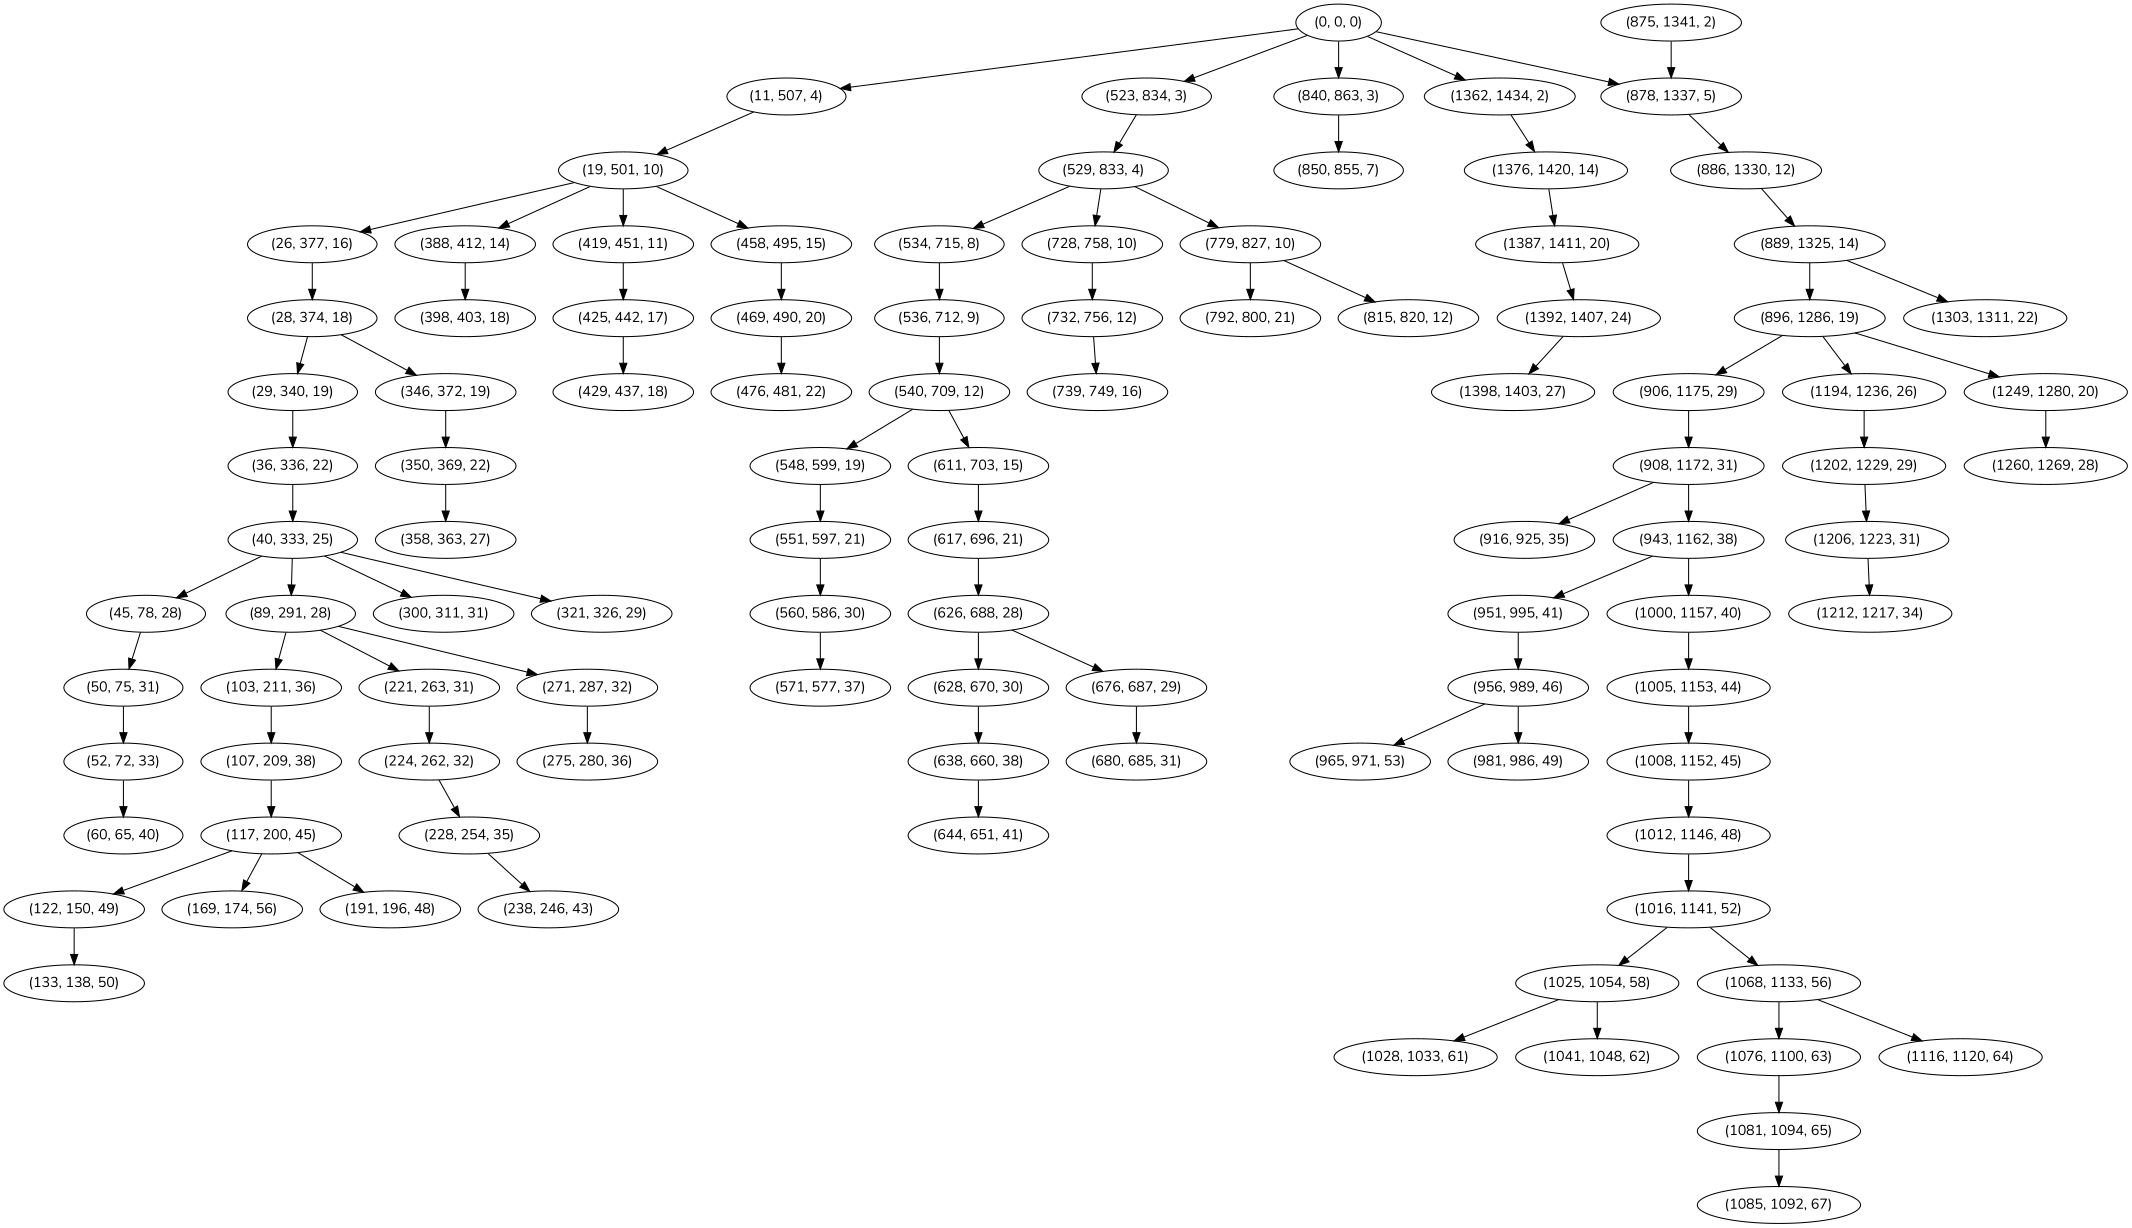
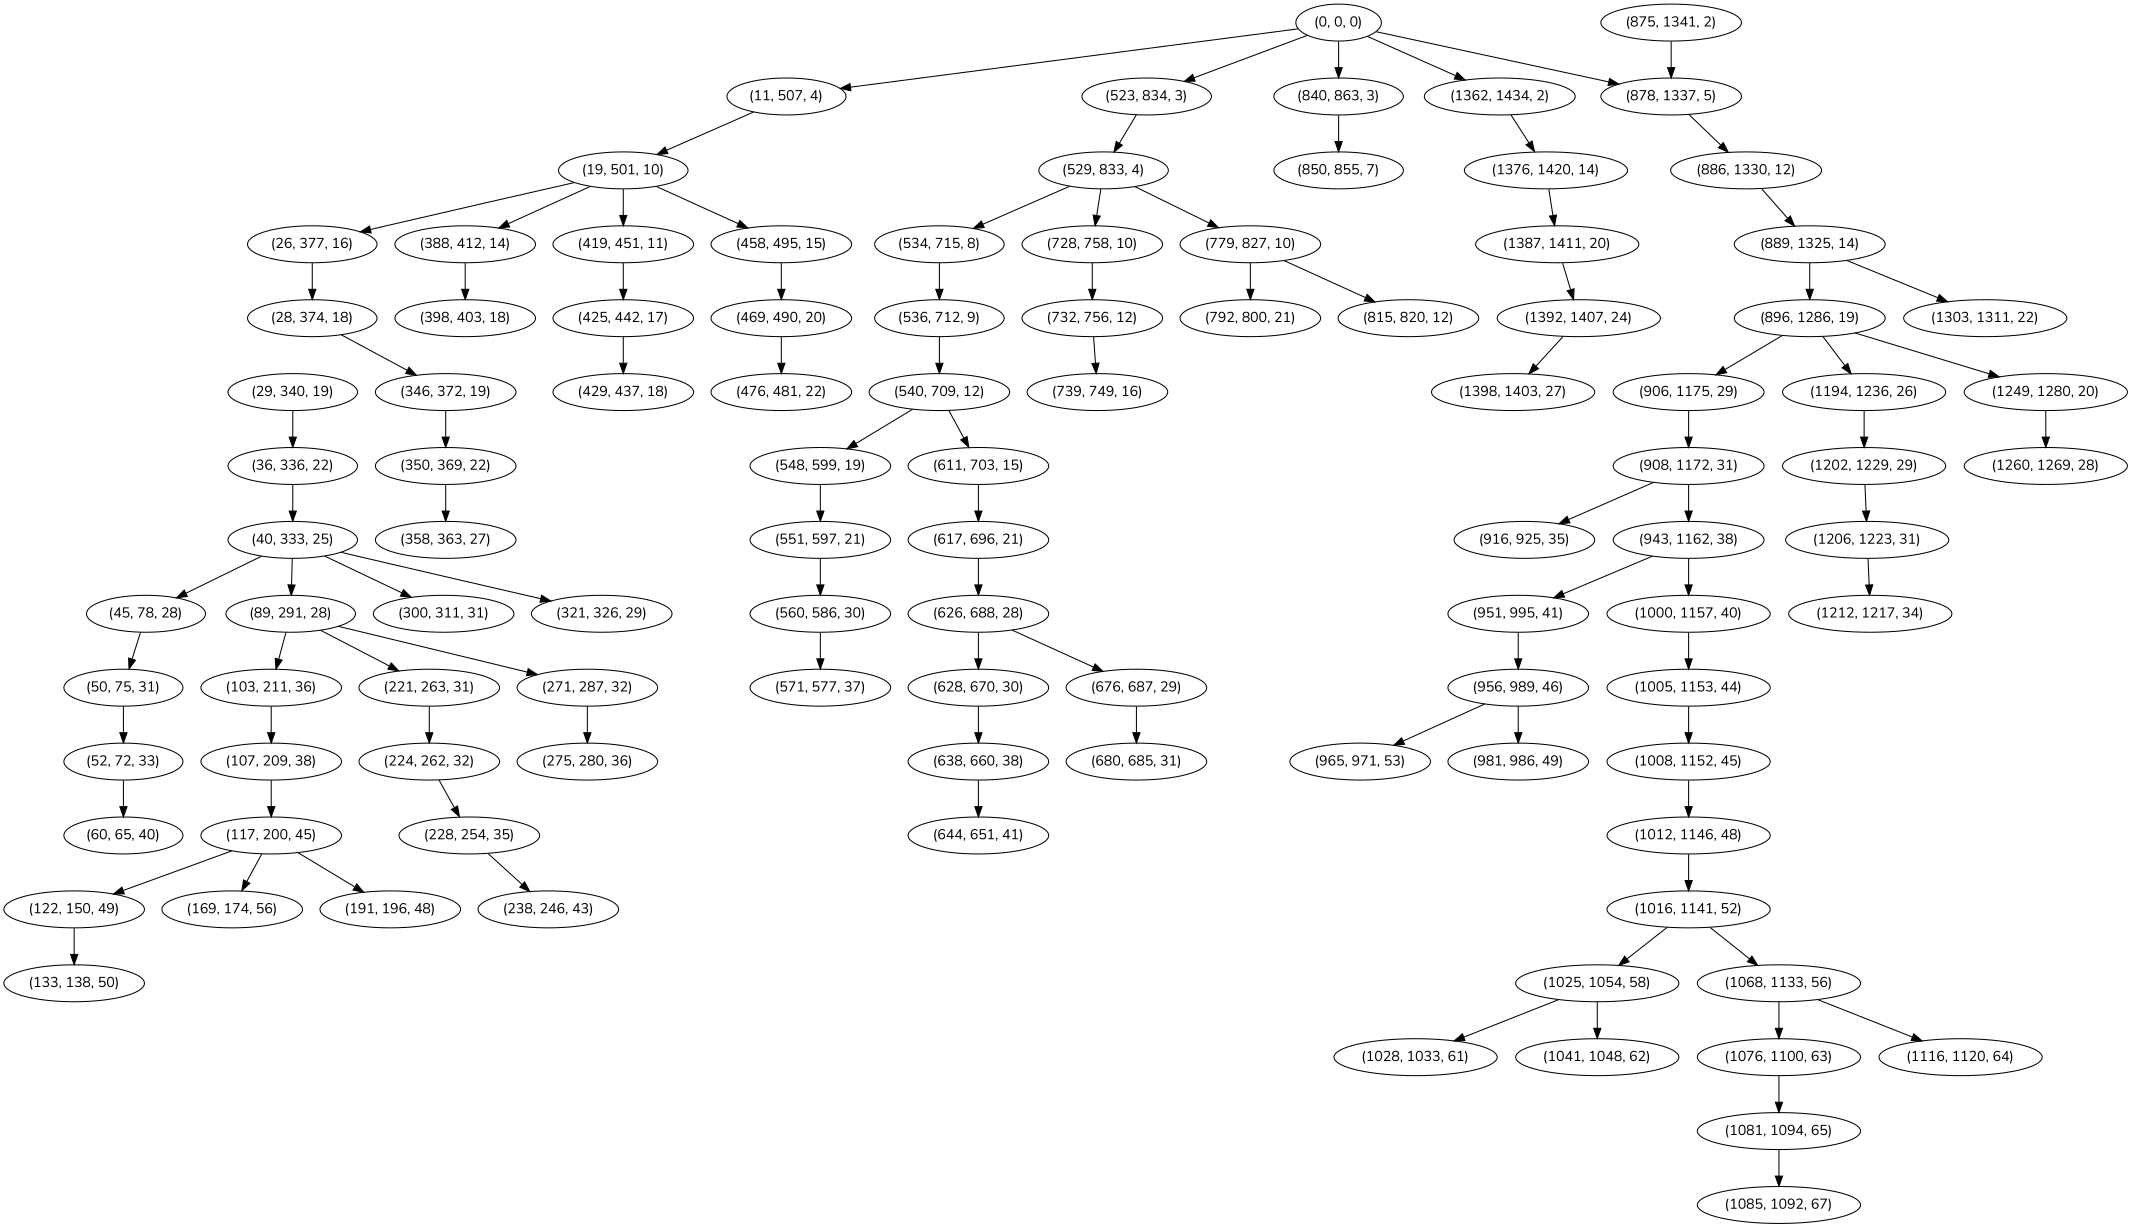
edge "(28, 374, 18)" -> "(29, 340, 19)": removed
